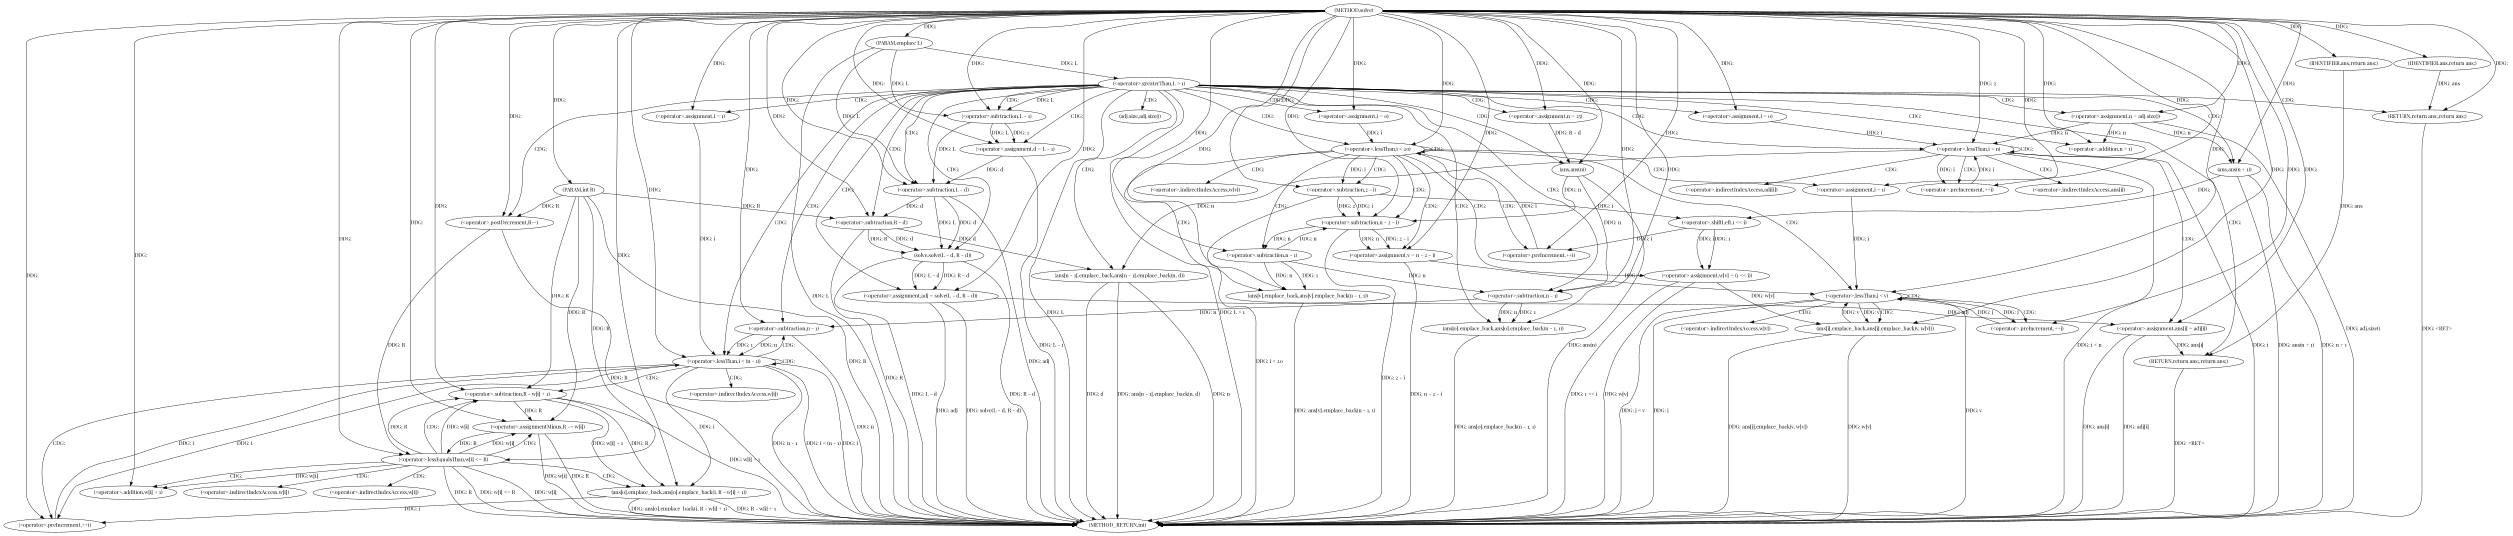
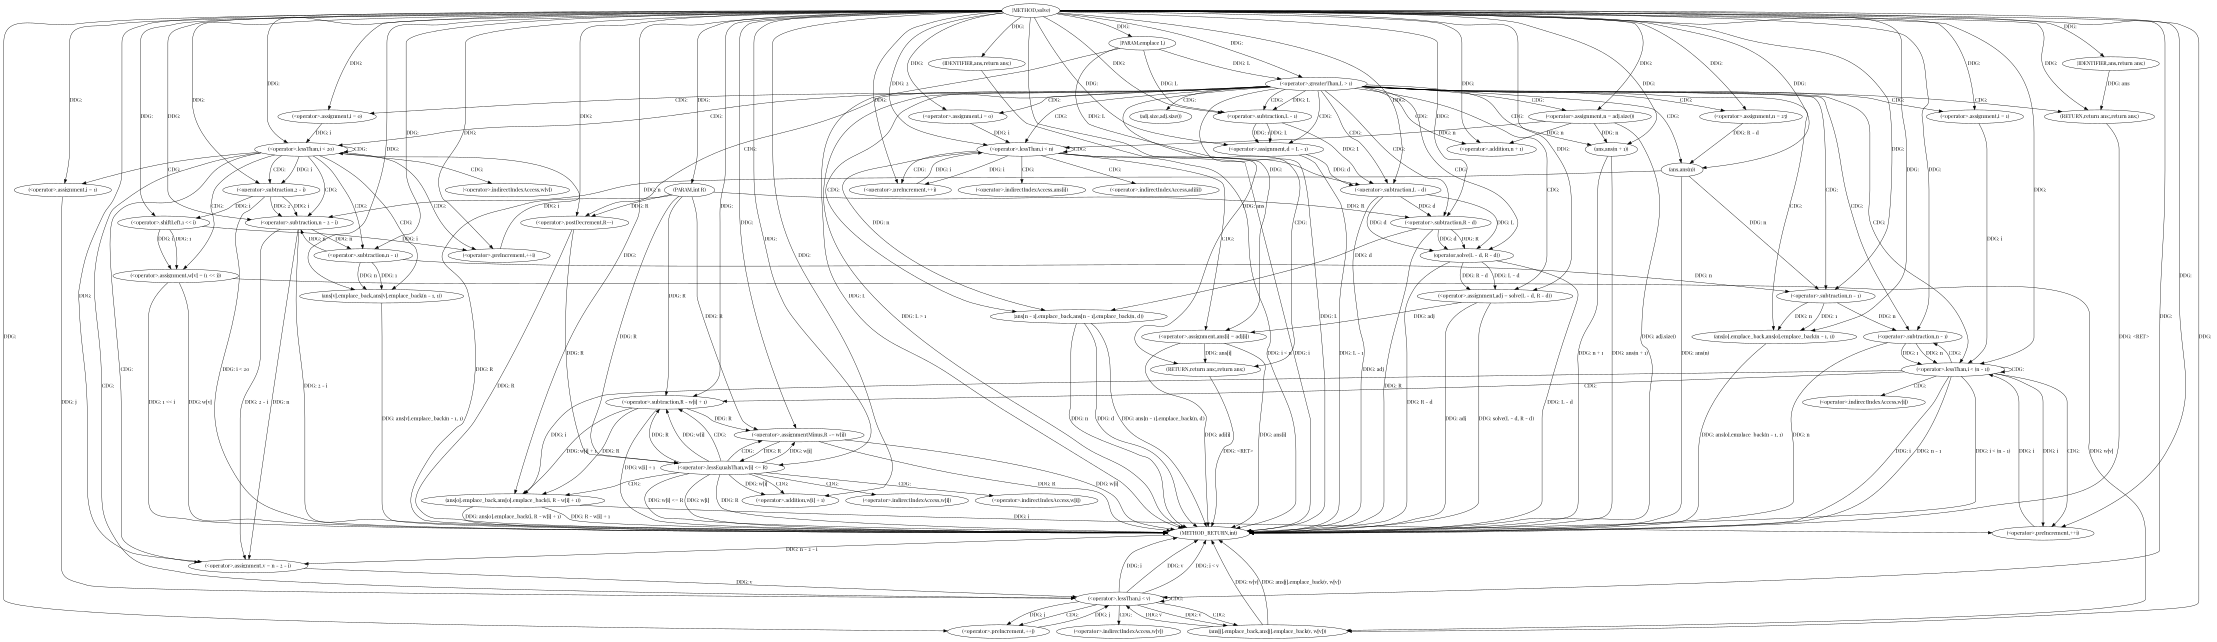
edge "(METHOD,solve)" -> "(<operator>.greaterThan,L > 1)": added, label "DDG:"
edge "(ans,ans(n + 1))" -> "(<operator>.shiftLeft,1 << i)": now "(METHOD,solve)" -> "(<operator>.shiftLeft,1 << i)"
node "(solve,solve(L - d, R - d))": label "(solve,solve(L - d, R - d))" -> "(operator,solve(L - d, R - d))"
edge "(<operator>.assignment,v = n - 2 - i)" -> "(METHOD_RETURN,int)": reversed
